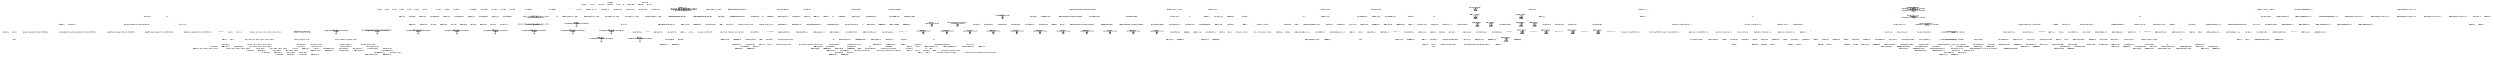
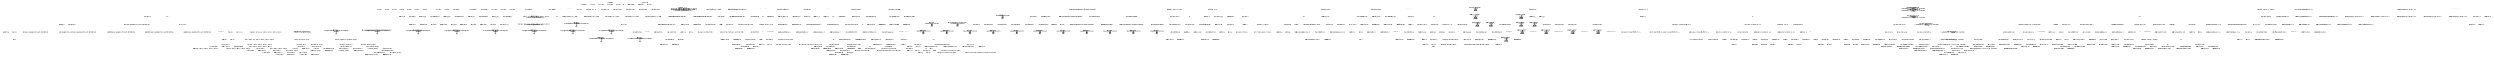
node "(IDENTIFIER,v25,v25 = v24)": added
